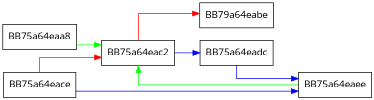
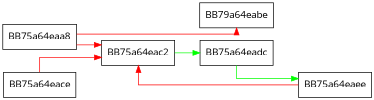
edge "BB75a64eac2" -> "BB79a64eabe": now "BB75a64eaa8" -> "BB79a64eabe"
edge "BB75a64eaa8" -> "BB75a64eac2": color green -> red
edge "BB75a64eac2" -> "BB75a64eadc": color blue -> green
edge "BB75a64eadc" -> "BB75a64eaee": color blue -> green
edge "BB75a64eaee" -> "BB75a64eac2": color green -> red
edge "BB75a64eace" -> "BB75a64eaee": removed
